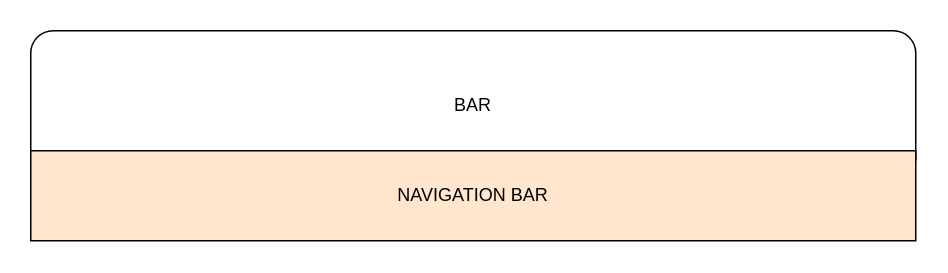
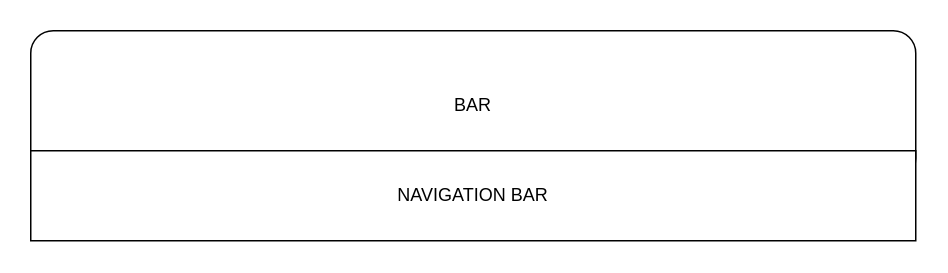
node "NAVIGATION BAR": fillcolor #ffe6cc -> #ffffff
